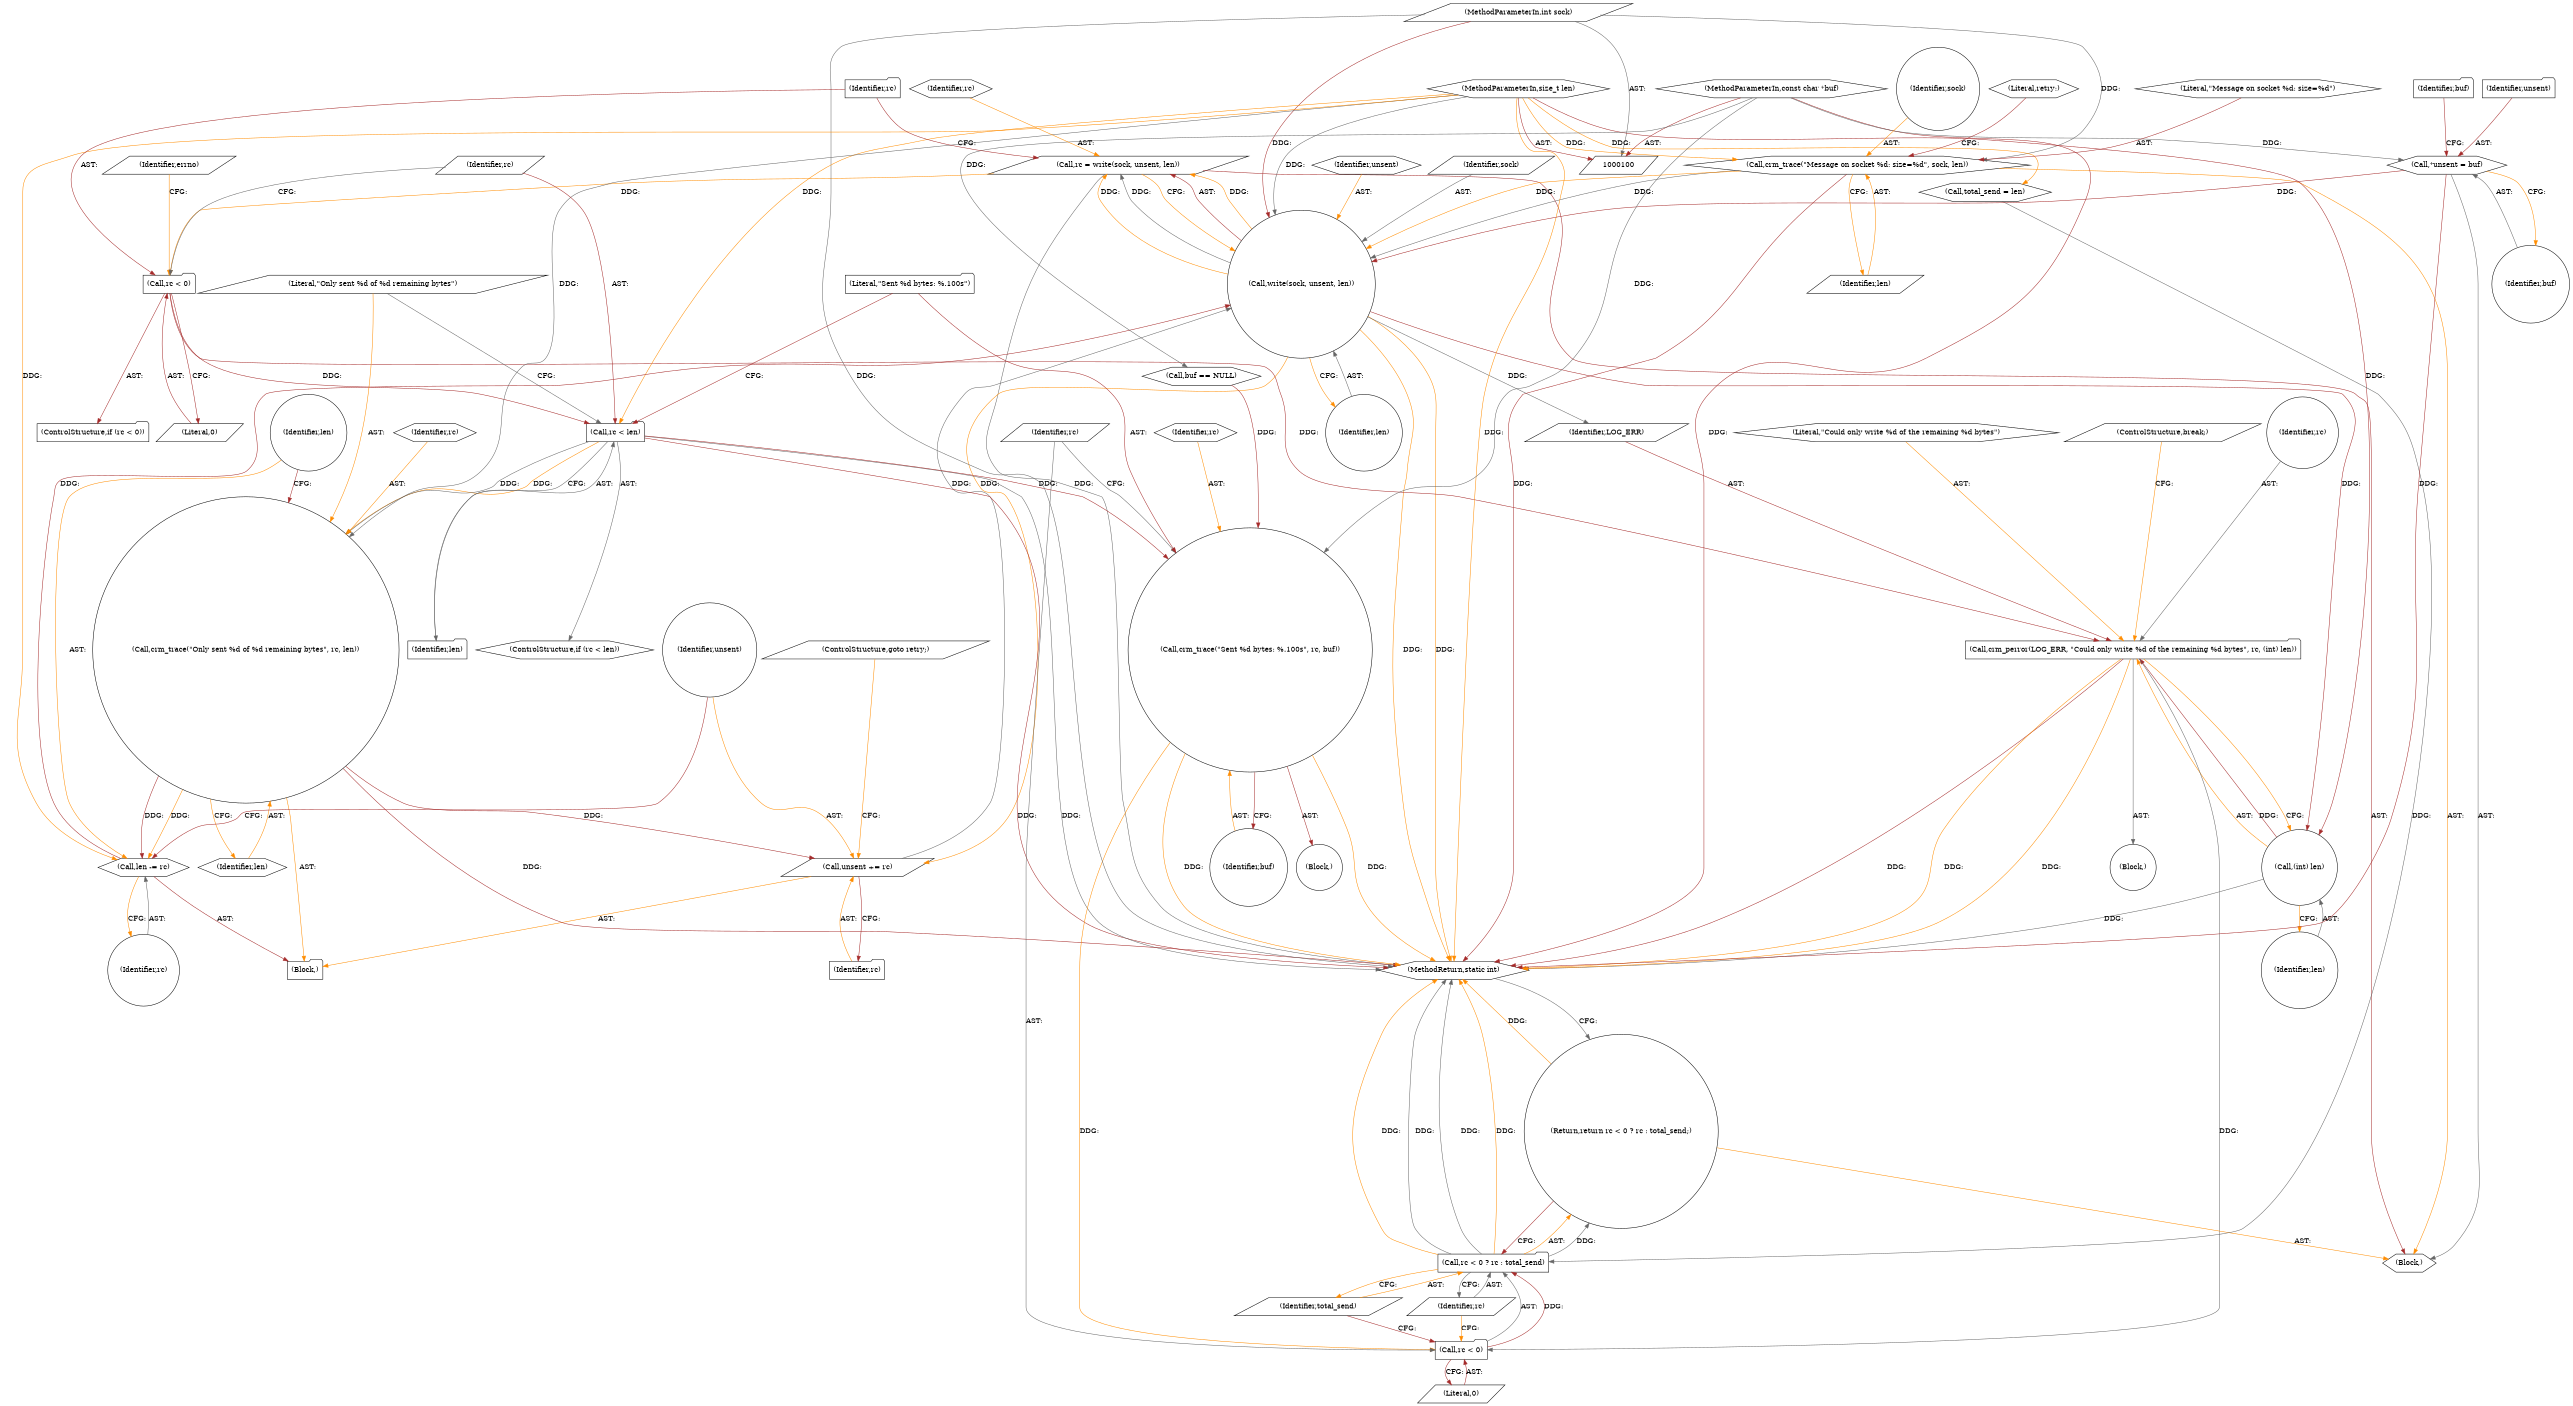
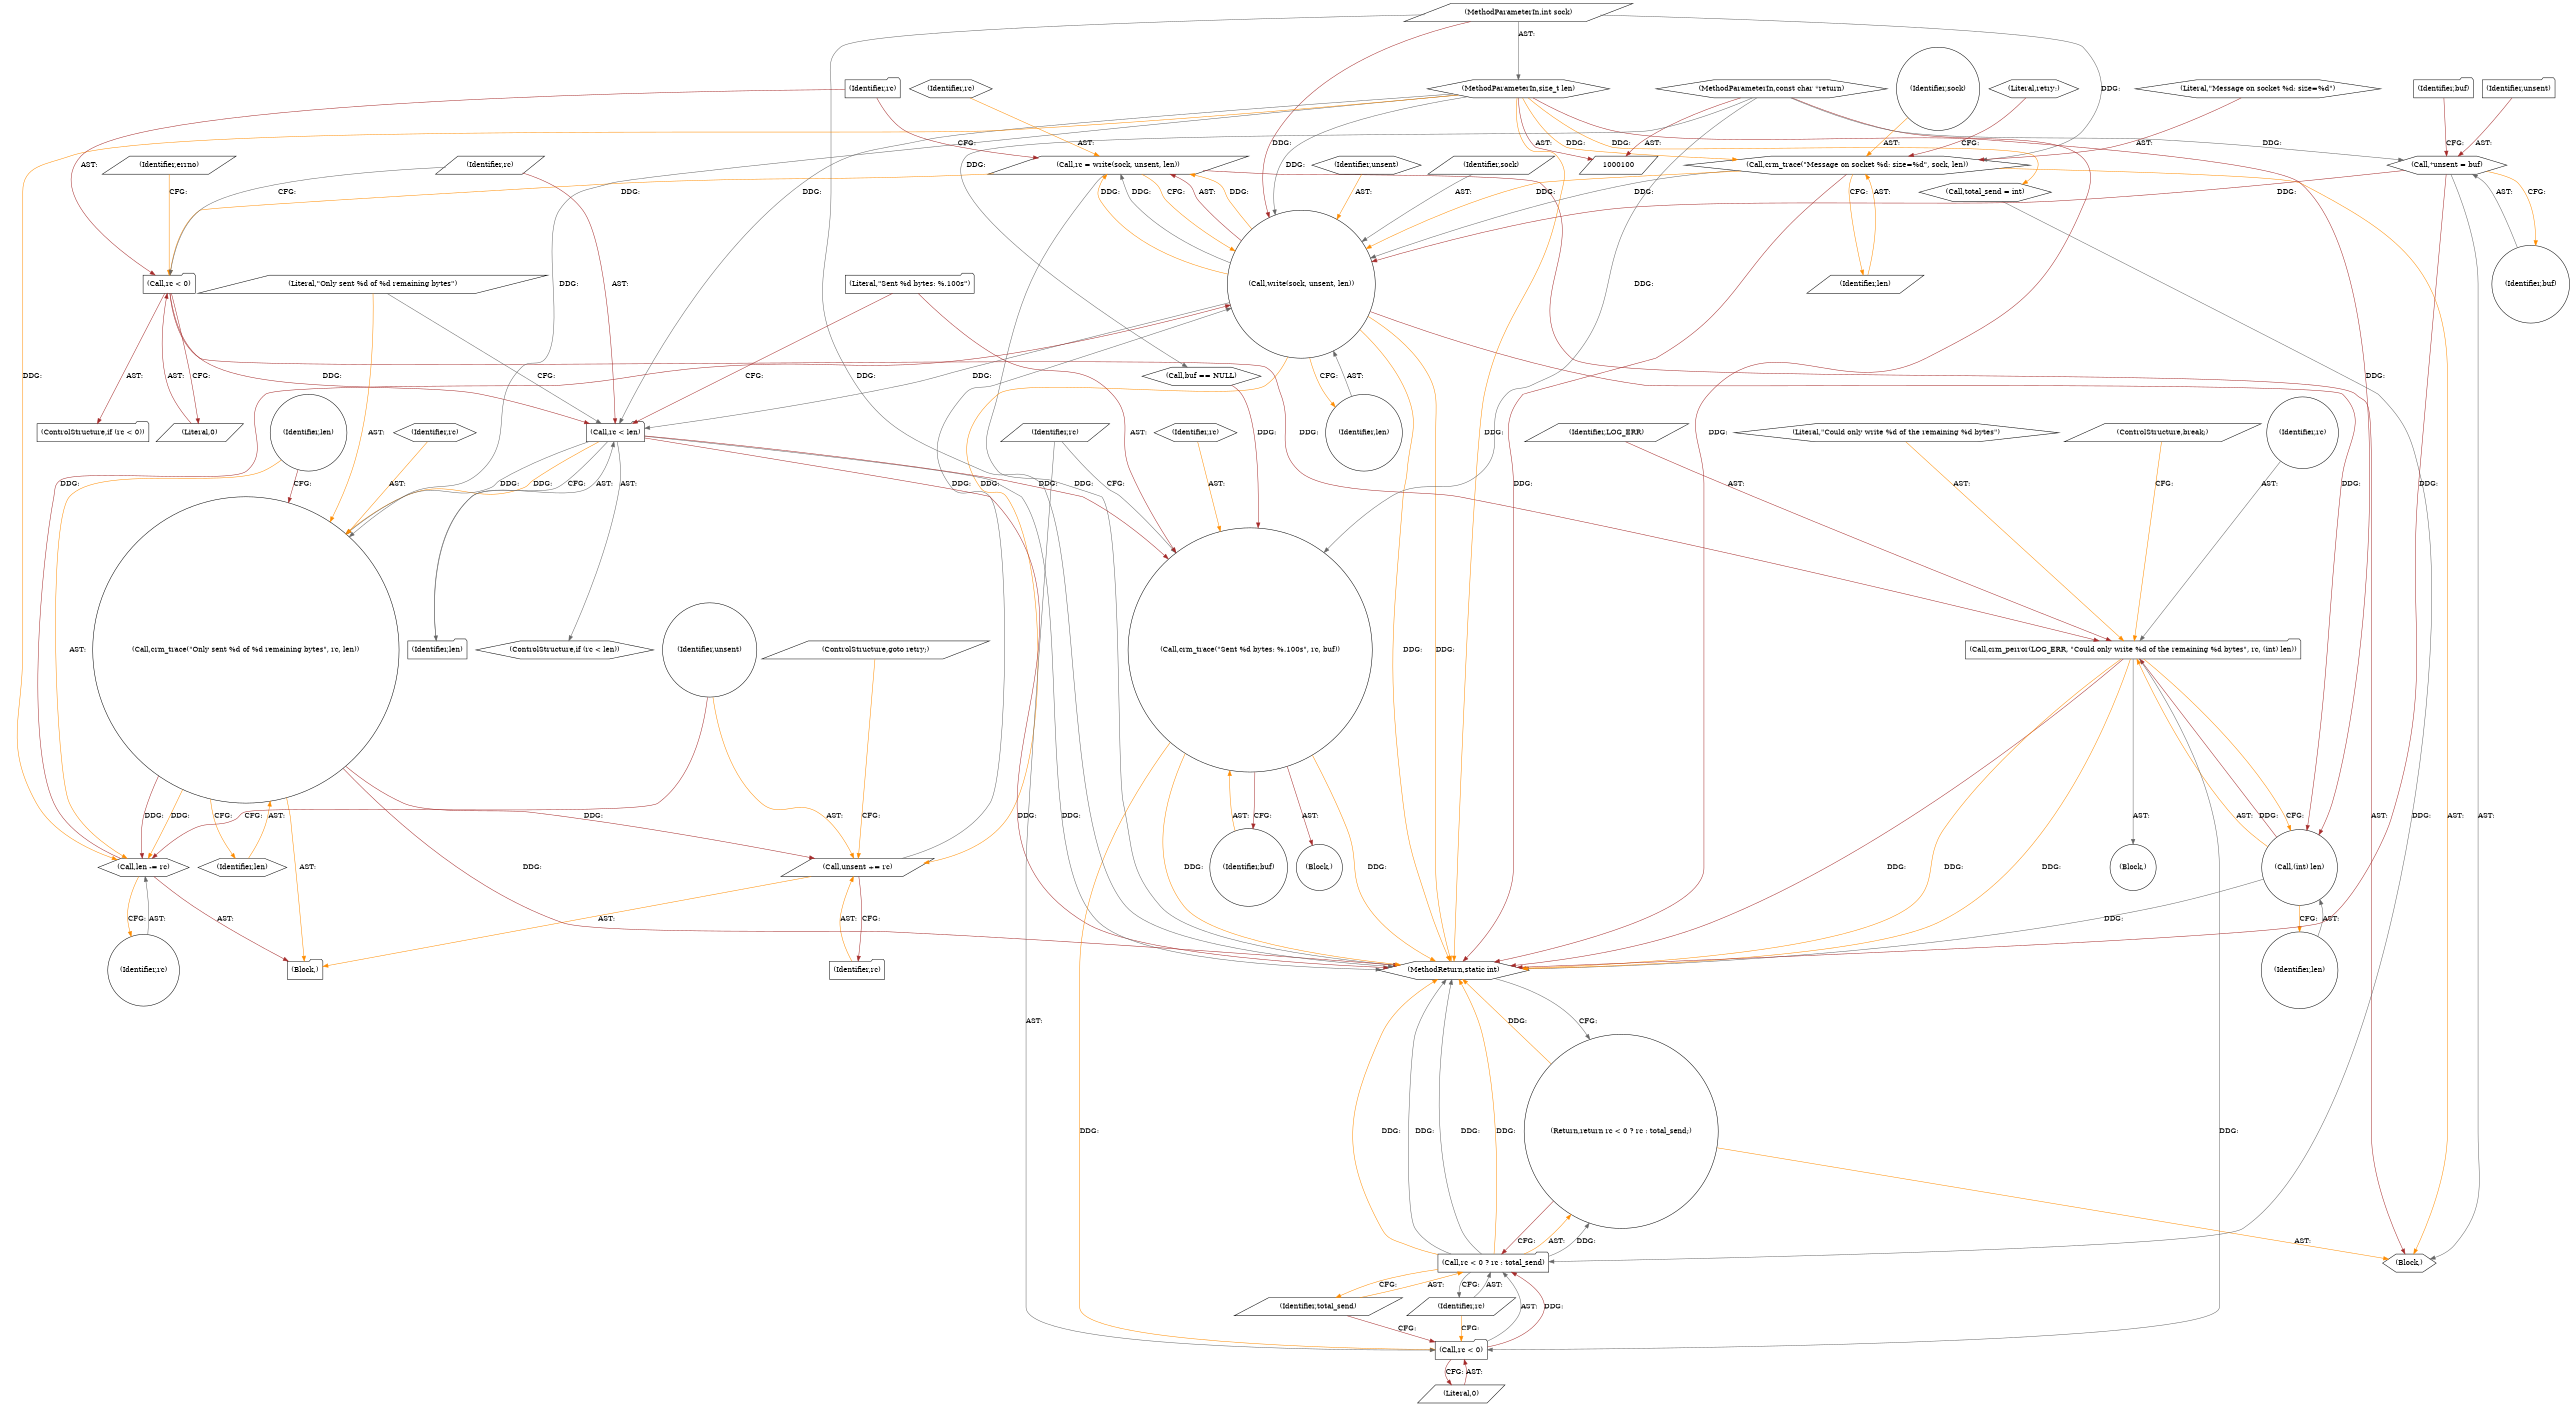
edge "(MethodParameterIn,int sock)" -> "1000100": now "(MethodParameterIn,int sock)" -> "(MethodParameterIn,size_t len)"
node "(MethodParameterIn,const char *buf)": label "(MethodParameterIn,const char *buf)" -> "(MethodParameterIn,const char *return)"
edge "(MethodParameterIn,size_t len)" -> "(Call,rc < len)": color darkorange -> gray40
node "(Call,total_send = len)": label "(Call,total_send = len)" -> "(Call,total_send = int)"
edge "(Call,write(sock, unsent, len))" -> "(Identifier,LOG_ERR)": now "(Call,write(sock, unsent, len))" -> "(Call,rc < len)"
